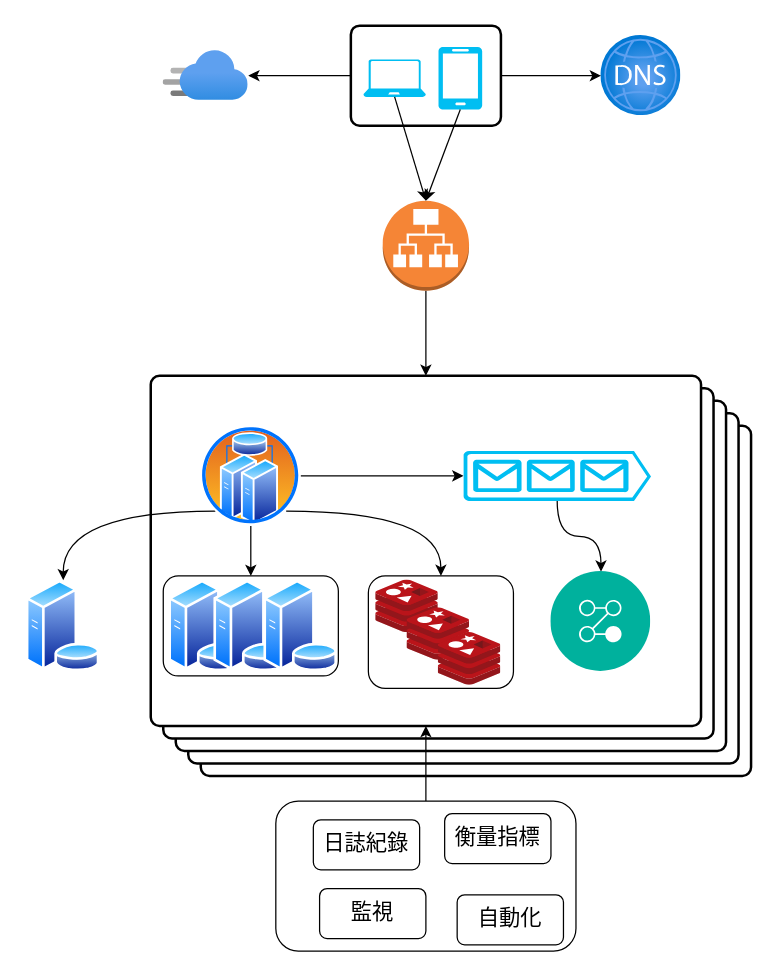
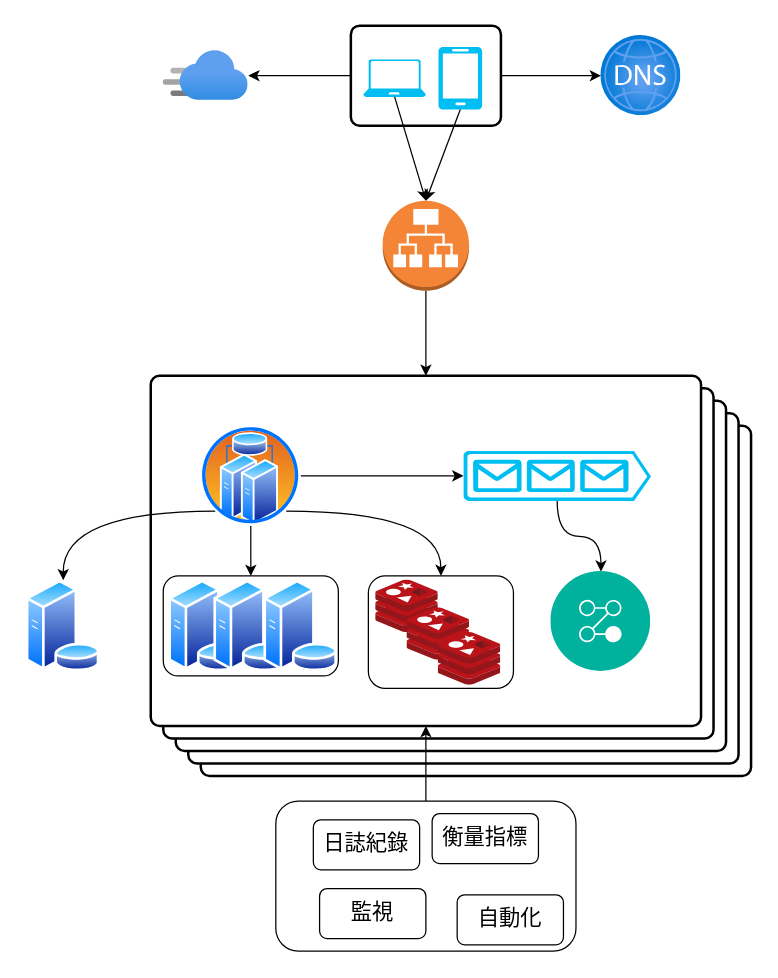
node "衡量指標": moved (498, 838) -> (485, 838)
